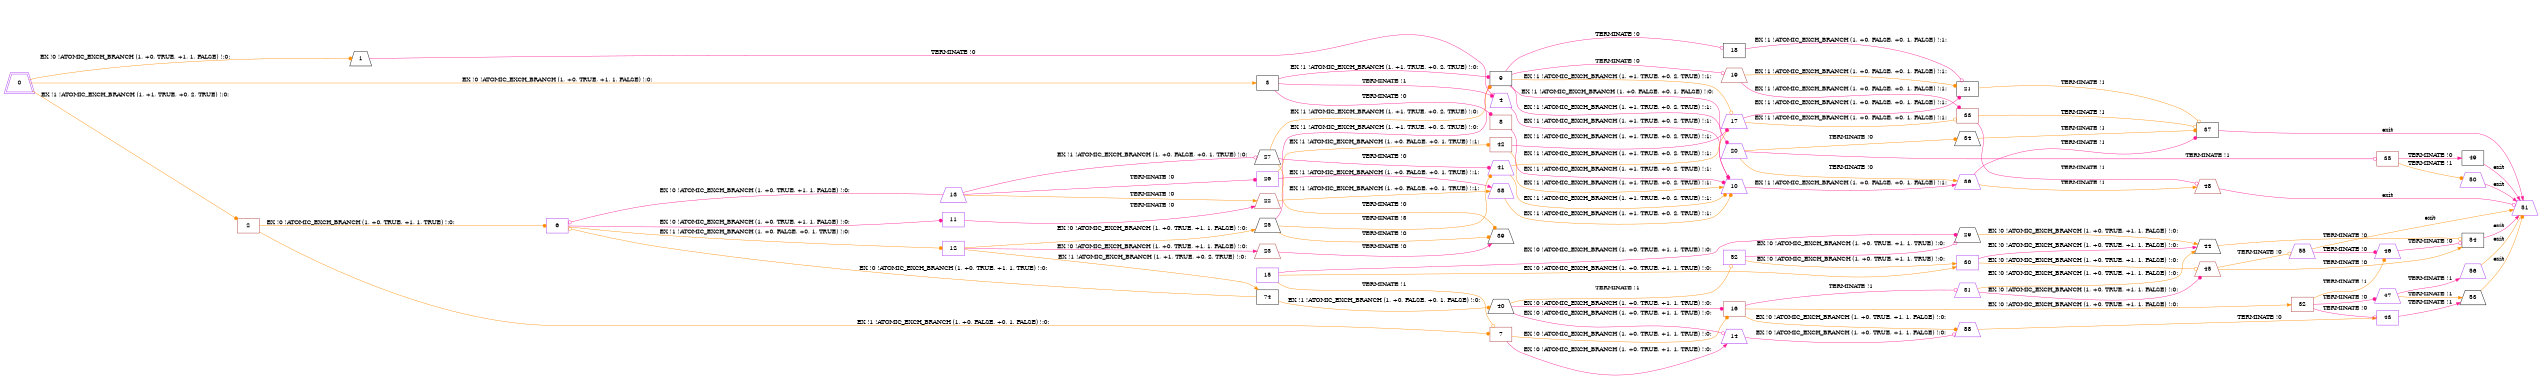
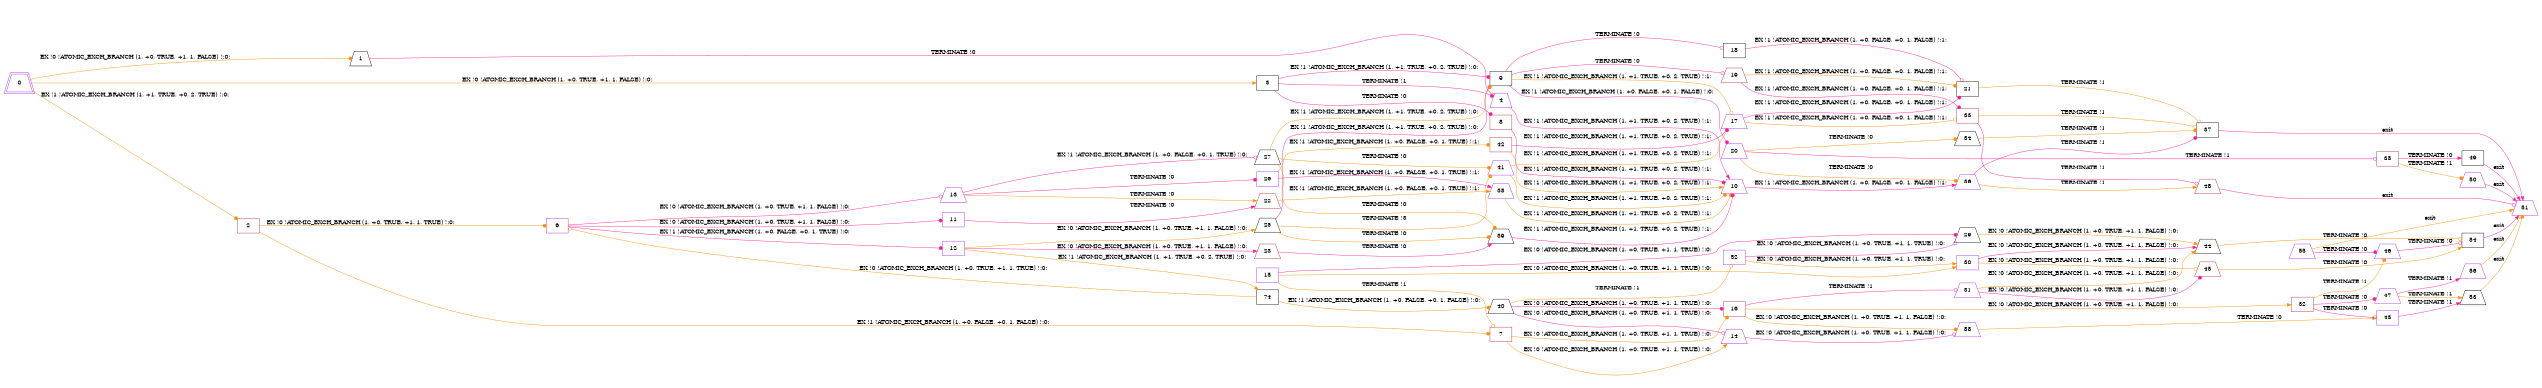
edge "9" -> "10": now "39" -> "10"
edge "27" -> "41": color deeppink -> darkorange
edge "20" -> "36": arrowhead normal -> dot
edge "13" -> "6": reversed
edge "6" -> "12": color darkorange -> deeppink
edge "45" -> "55": removed, label "TERMINATE !0"
edge "7" -> "14": color deeppink -> darkorange
